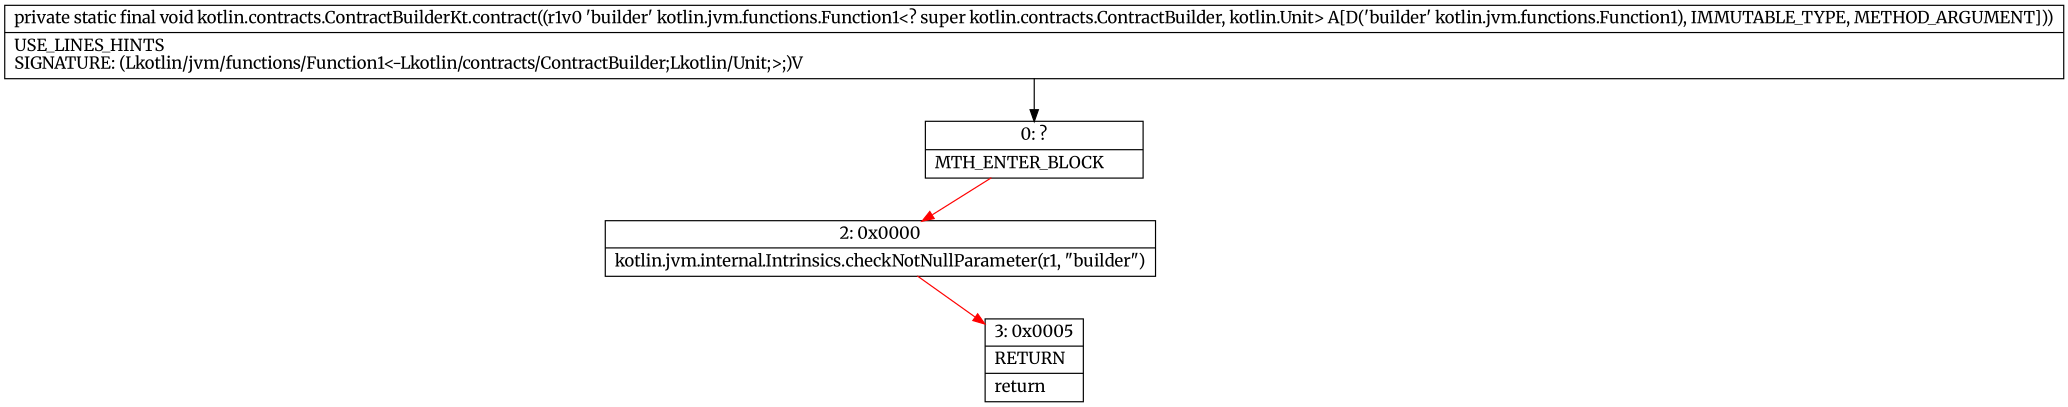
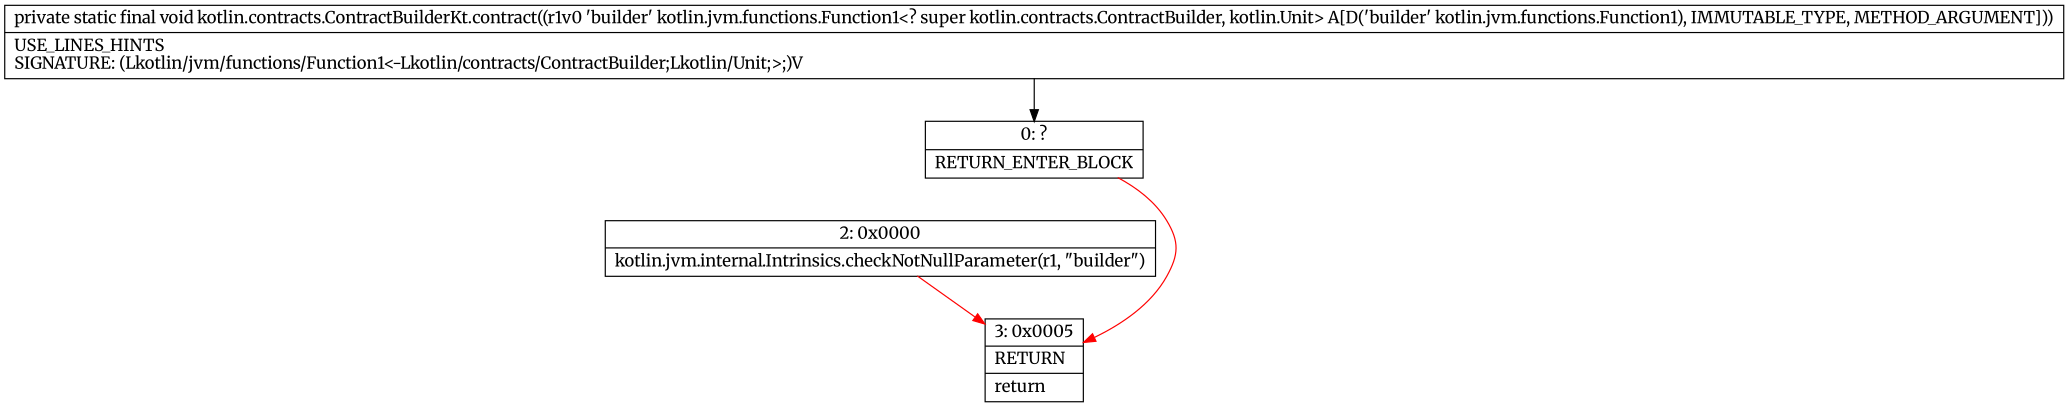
node "0: ?": text "MTH_ENTER_BLOCK" -> "RETURN_ENTER_BLOCK"
edge "0: ?" -> "2: 0x0000": now "0: ?" -> "3: 0x0005"
